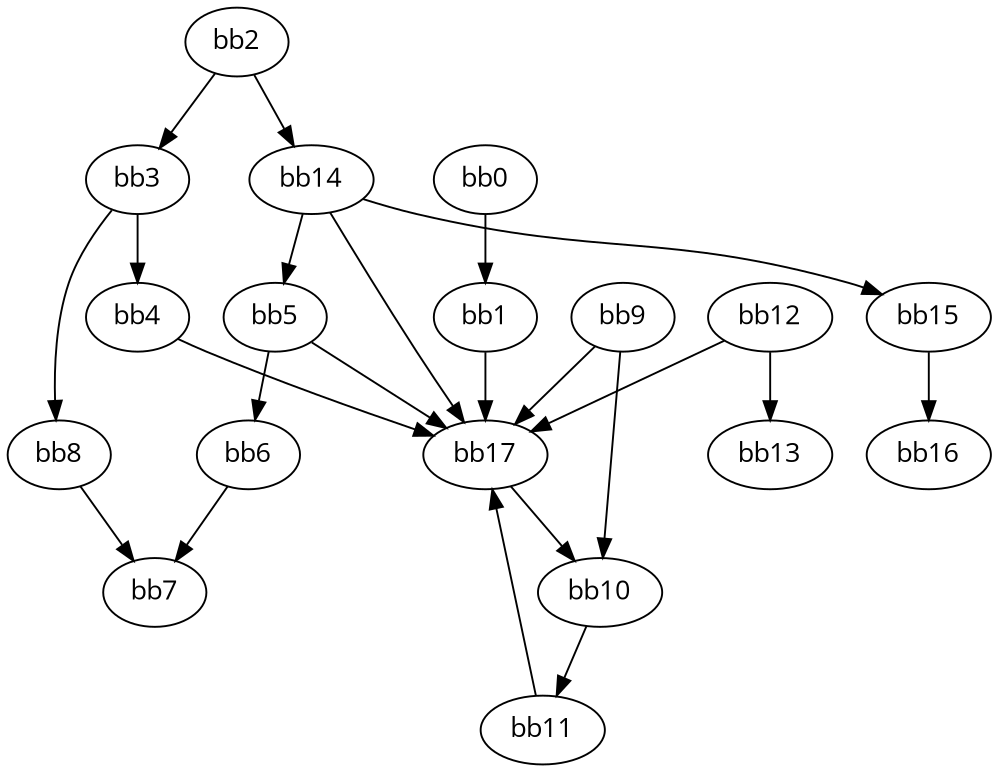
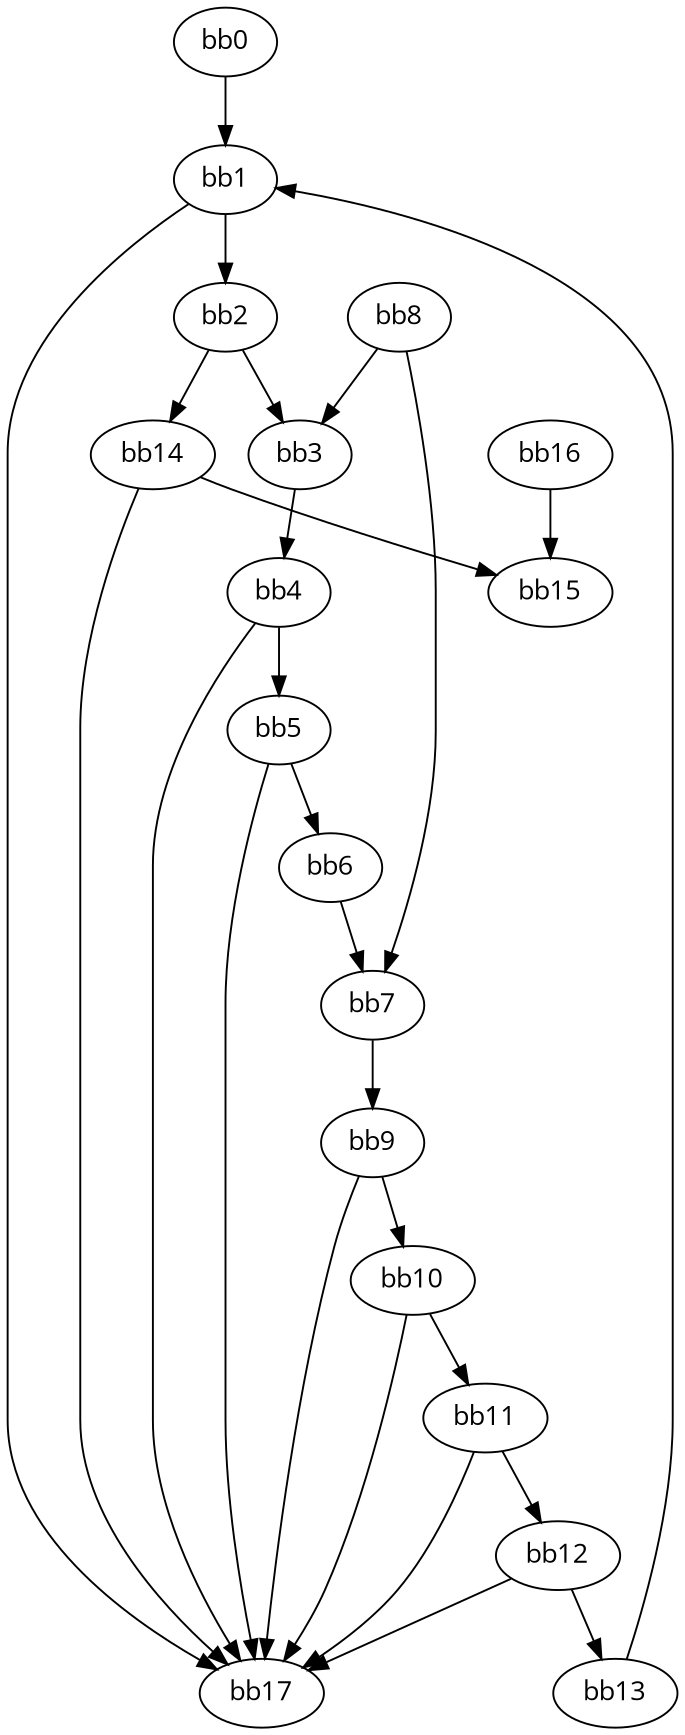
edge "bb1" -> "bb2": added
edge "bb14" -> "bb5": now "bb4" -> "bb5"
edge "bb3" -> "bb8": reversed
edge "bb15" -> "bb16": reversed
edge "bb17" -> "bb10": reversed
edge "bb13" -> "bb1": added
edge "bb7" -> "bb9": added
edge "bb11" -> "bb12": added
